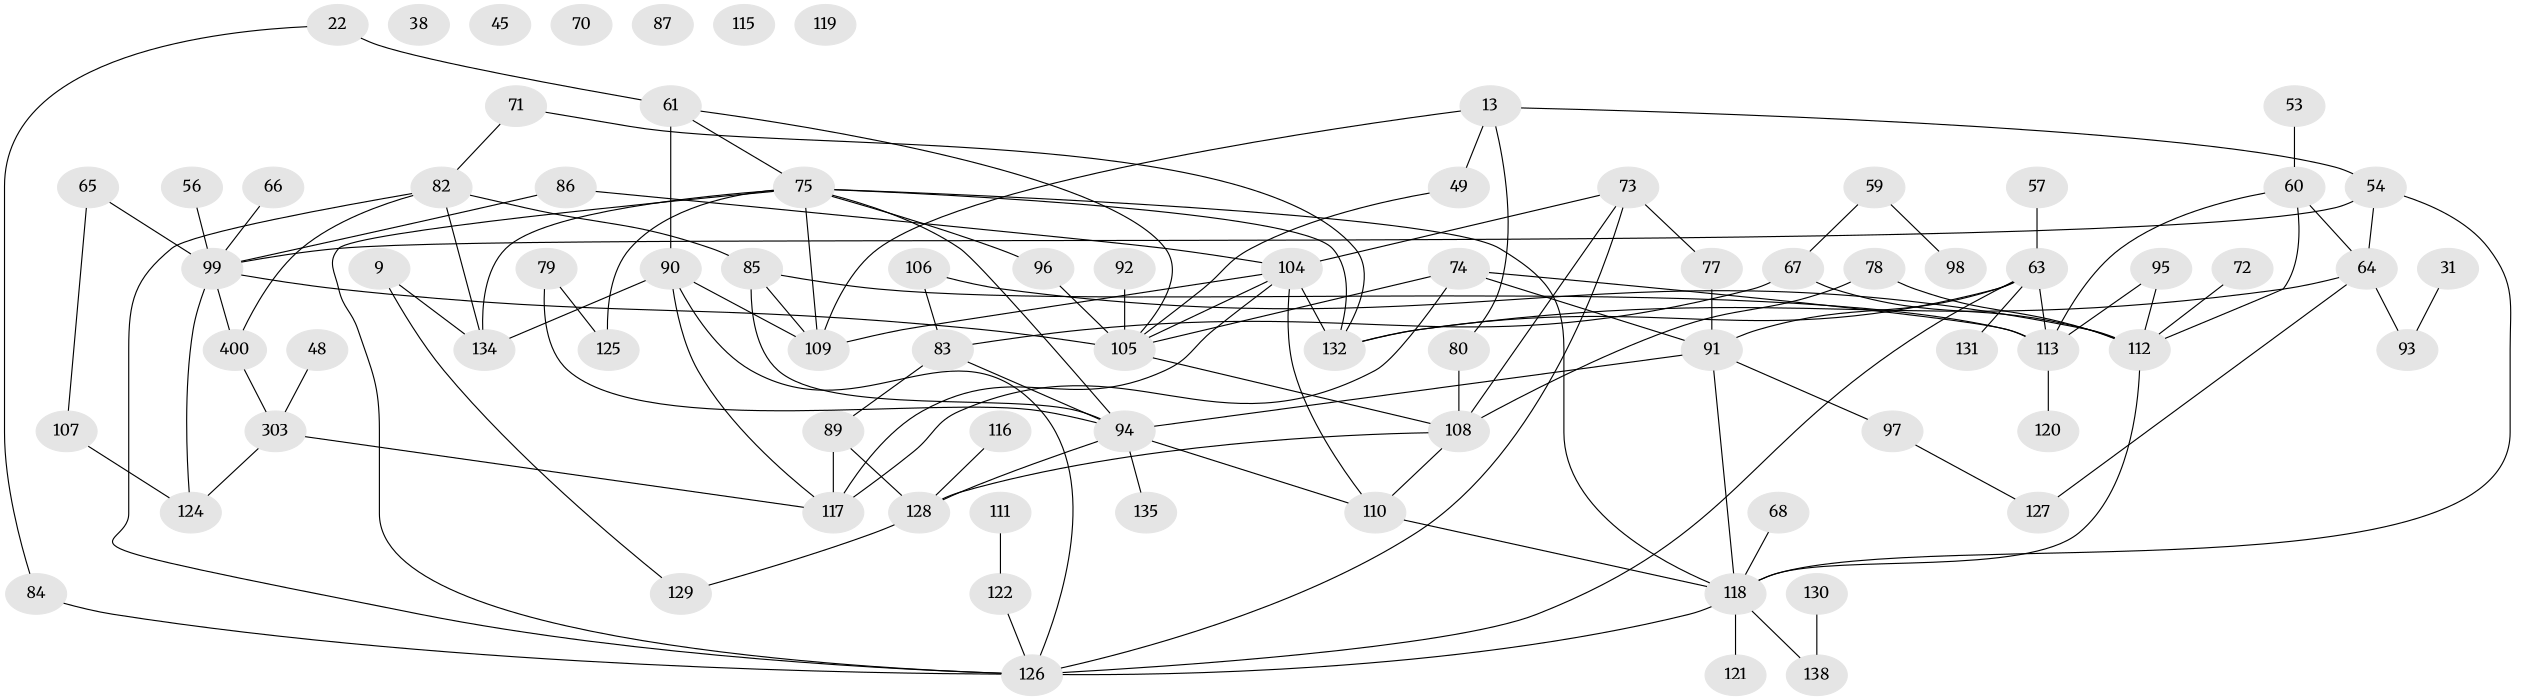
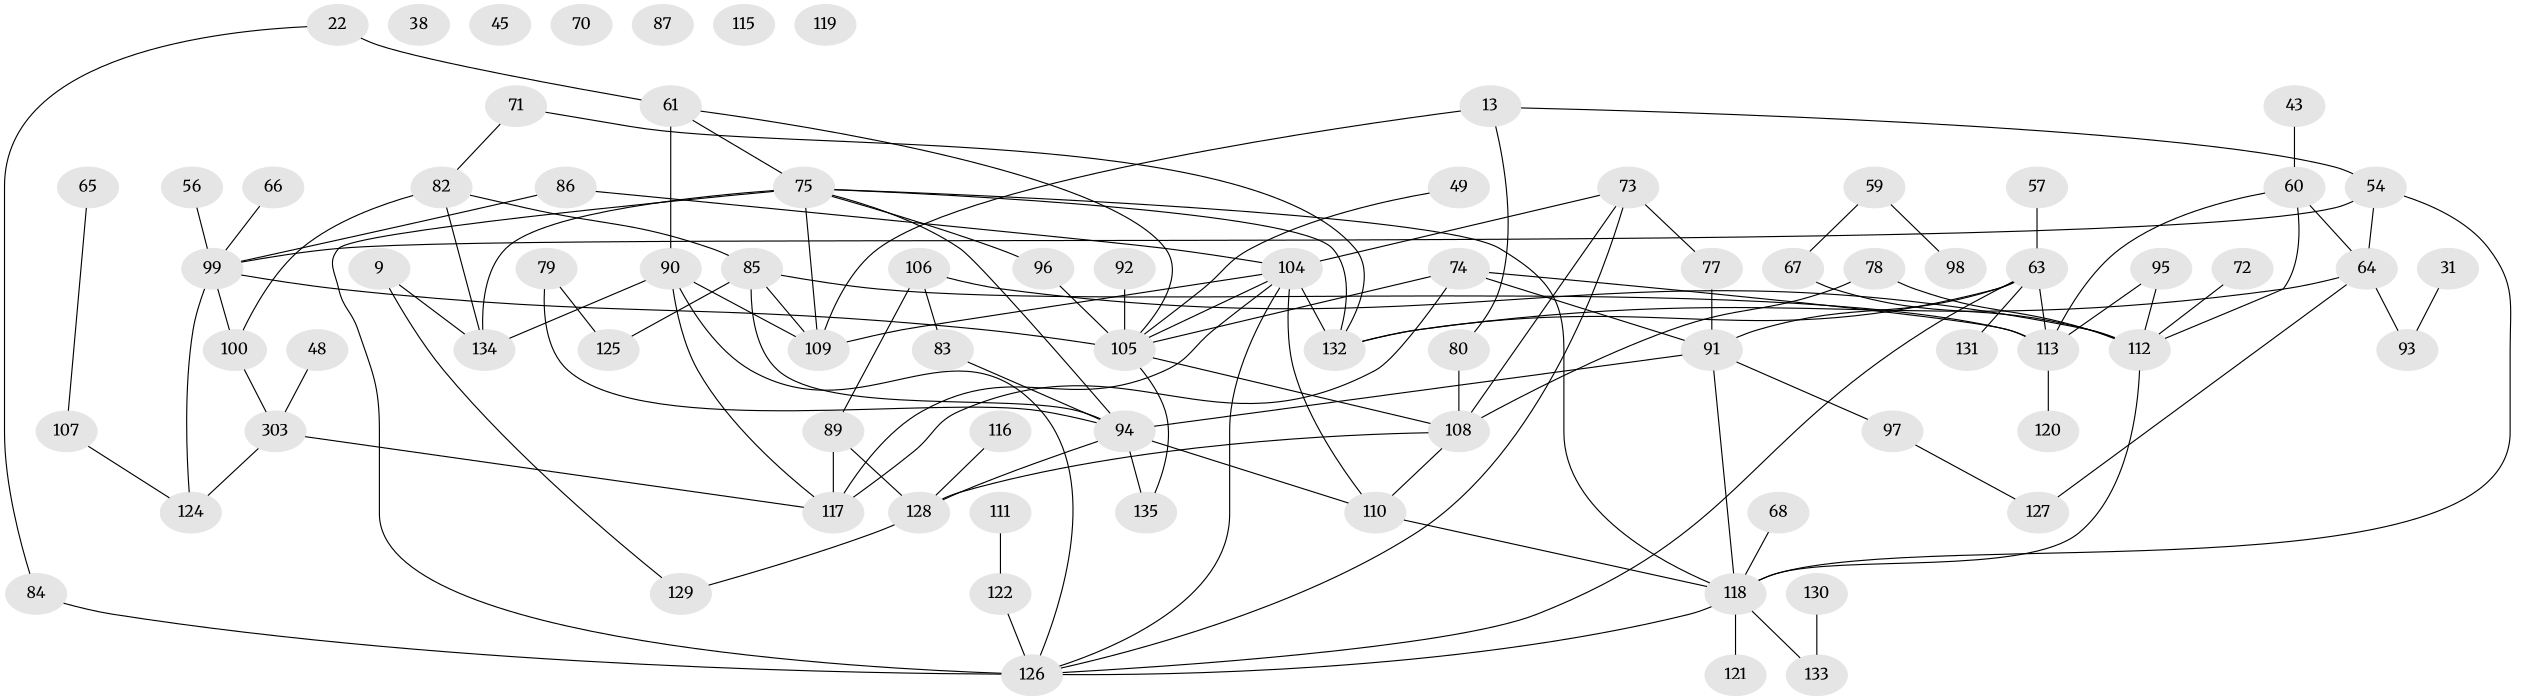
node "53": label "53" -> "43"
edge "13" -- "49": removed
edge "75" -- "125": now "85" -- "125"
edge "65" -- "99": removed
edge "67" -- "83": removed
node "400": label "400" -> "100"
edge "83" -- "89": now "106" -- "89"
edge "105" -- "135": added
edge "82" -- "126": now "104" -- "126"
node "138": label "138" -> "133"
